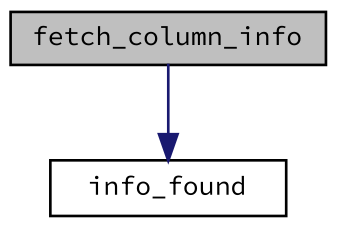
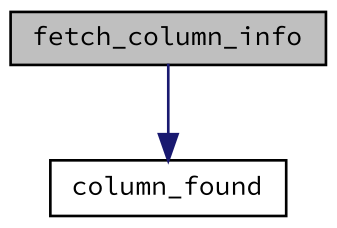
node "info_found": label "info_found" -> "column_found"
